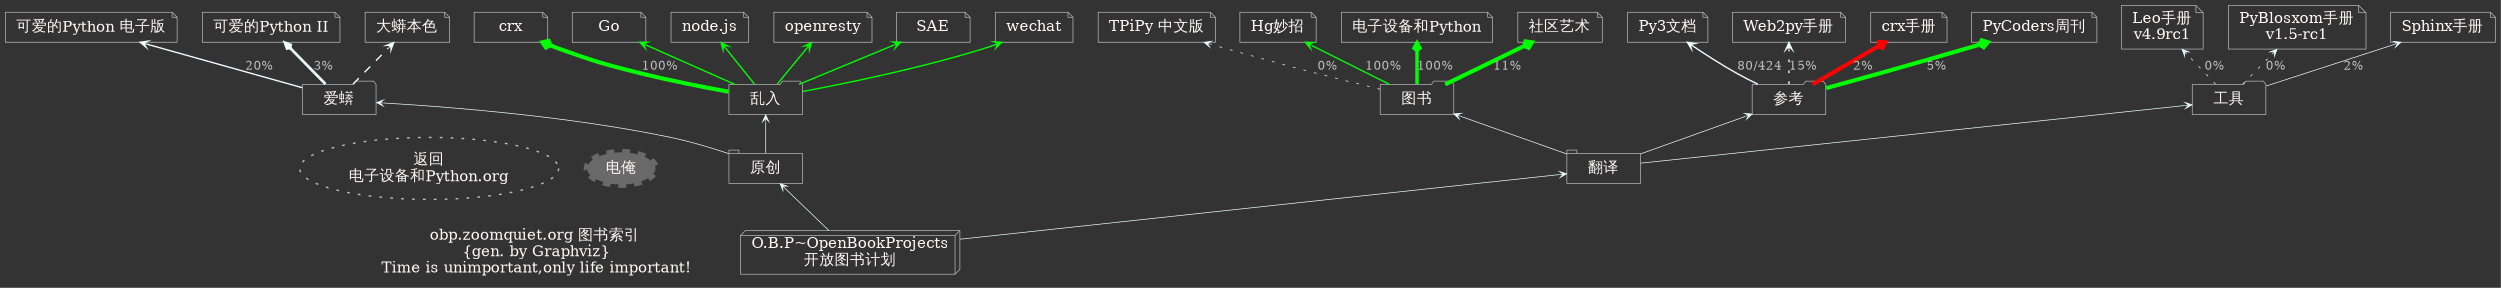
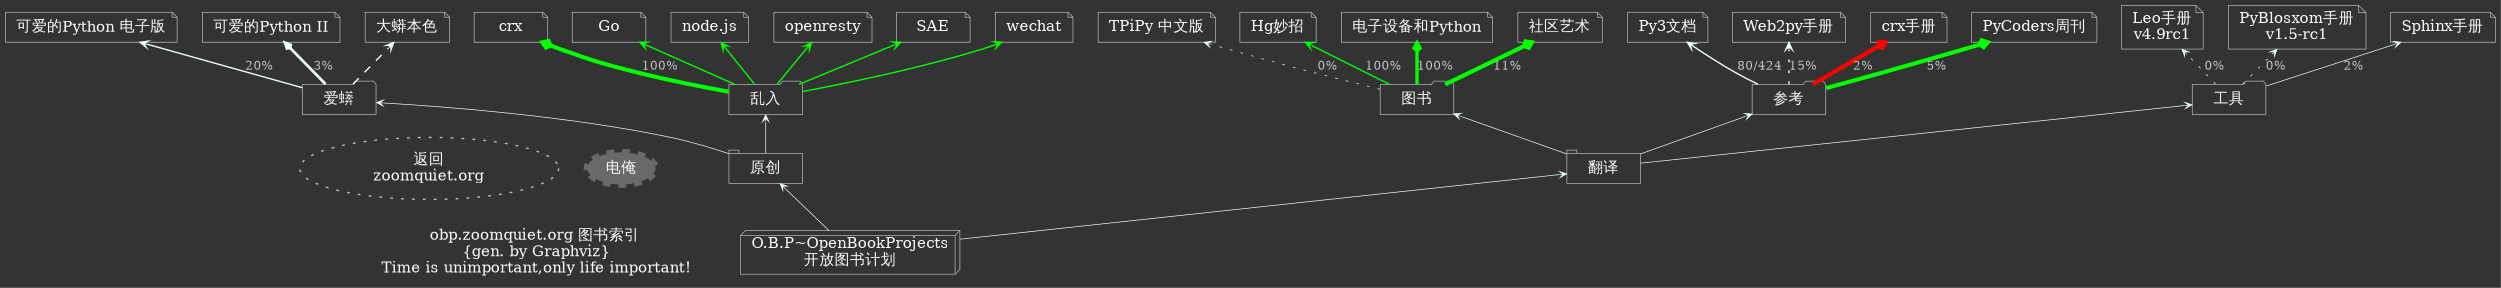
node "返回 电子设备和Python.org": label "返回 电子设备和Python.org" -> "返回 zoomquiet.org"
